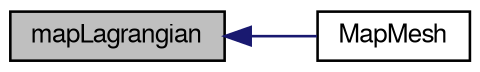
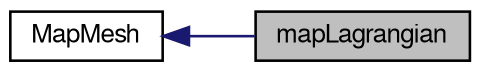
edge "MapMesh" -> "mapLagrangian": reversed
